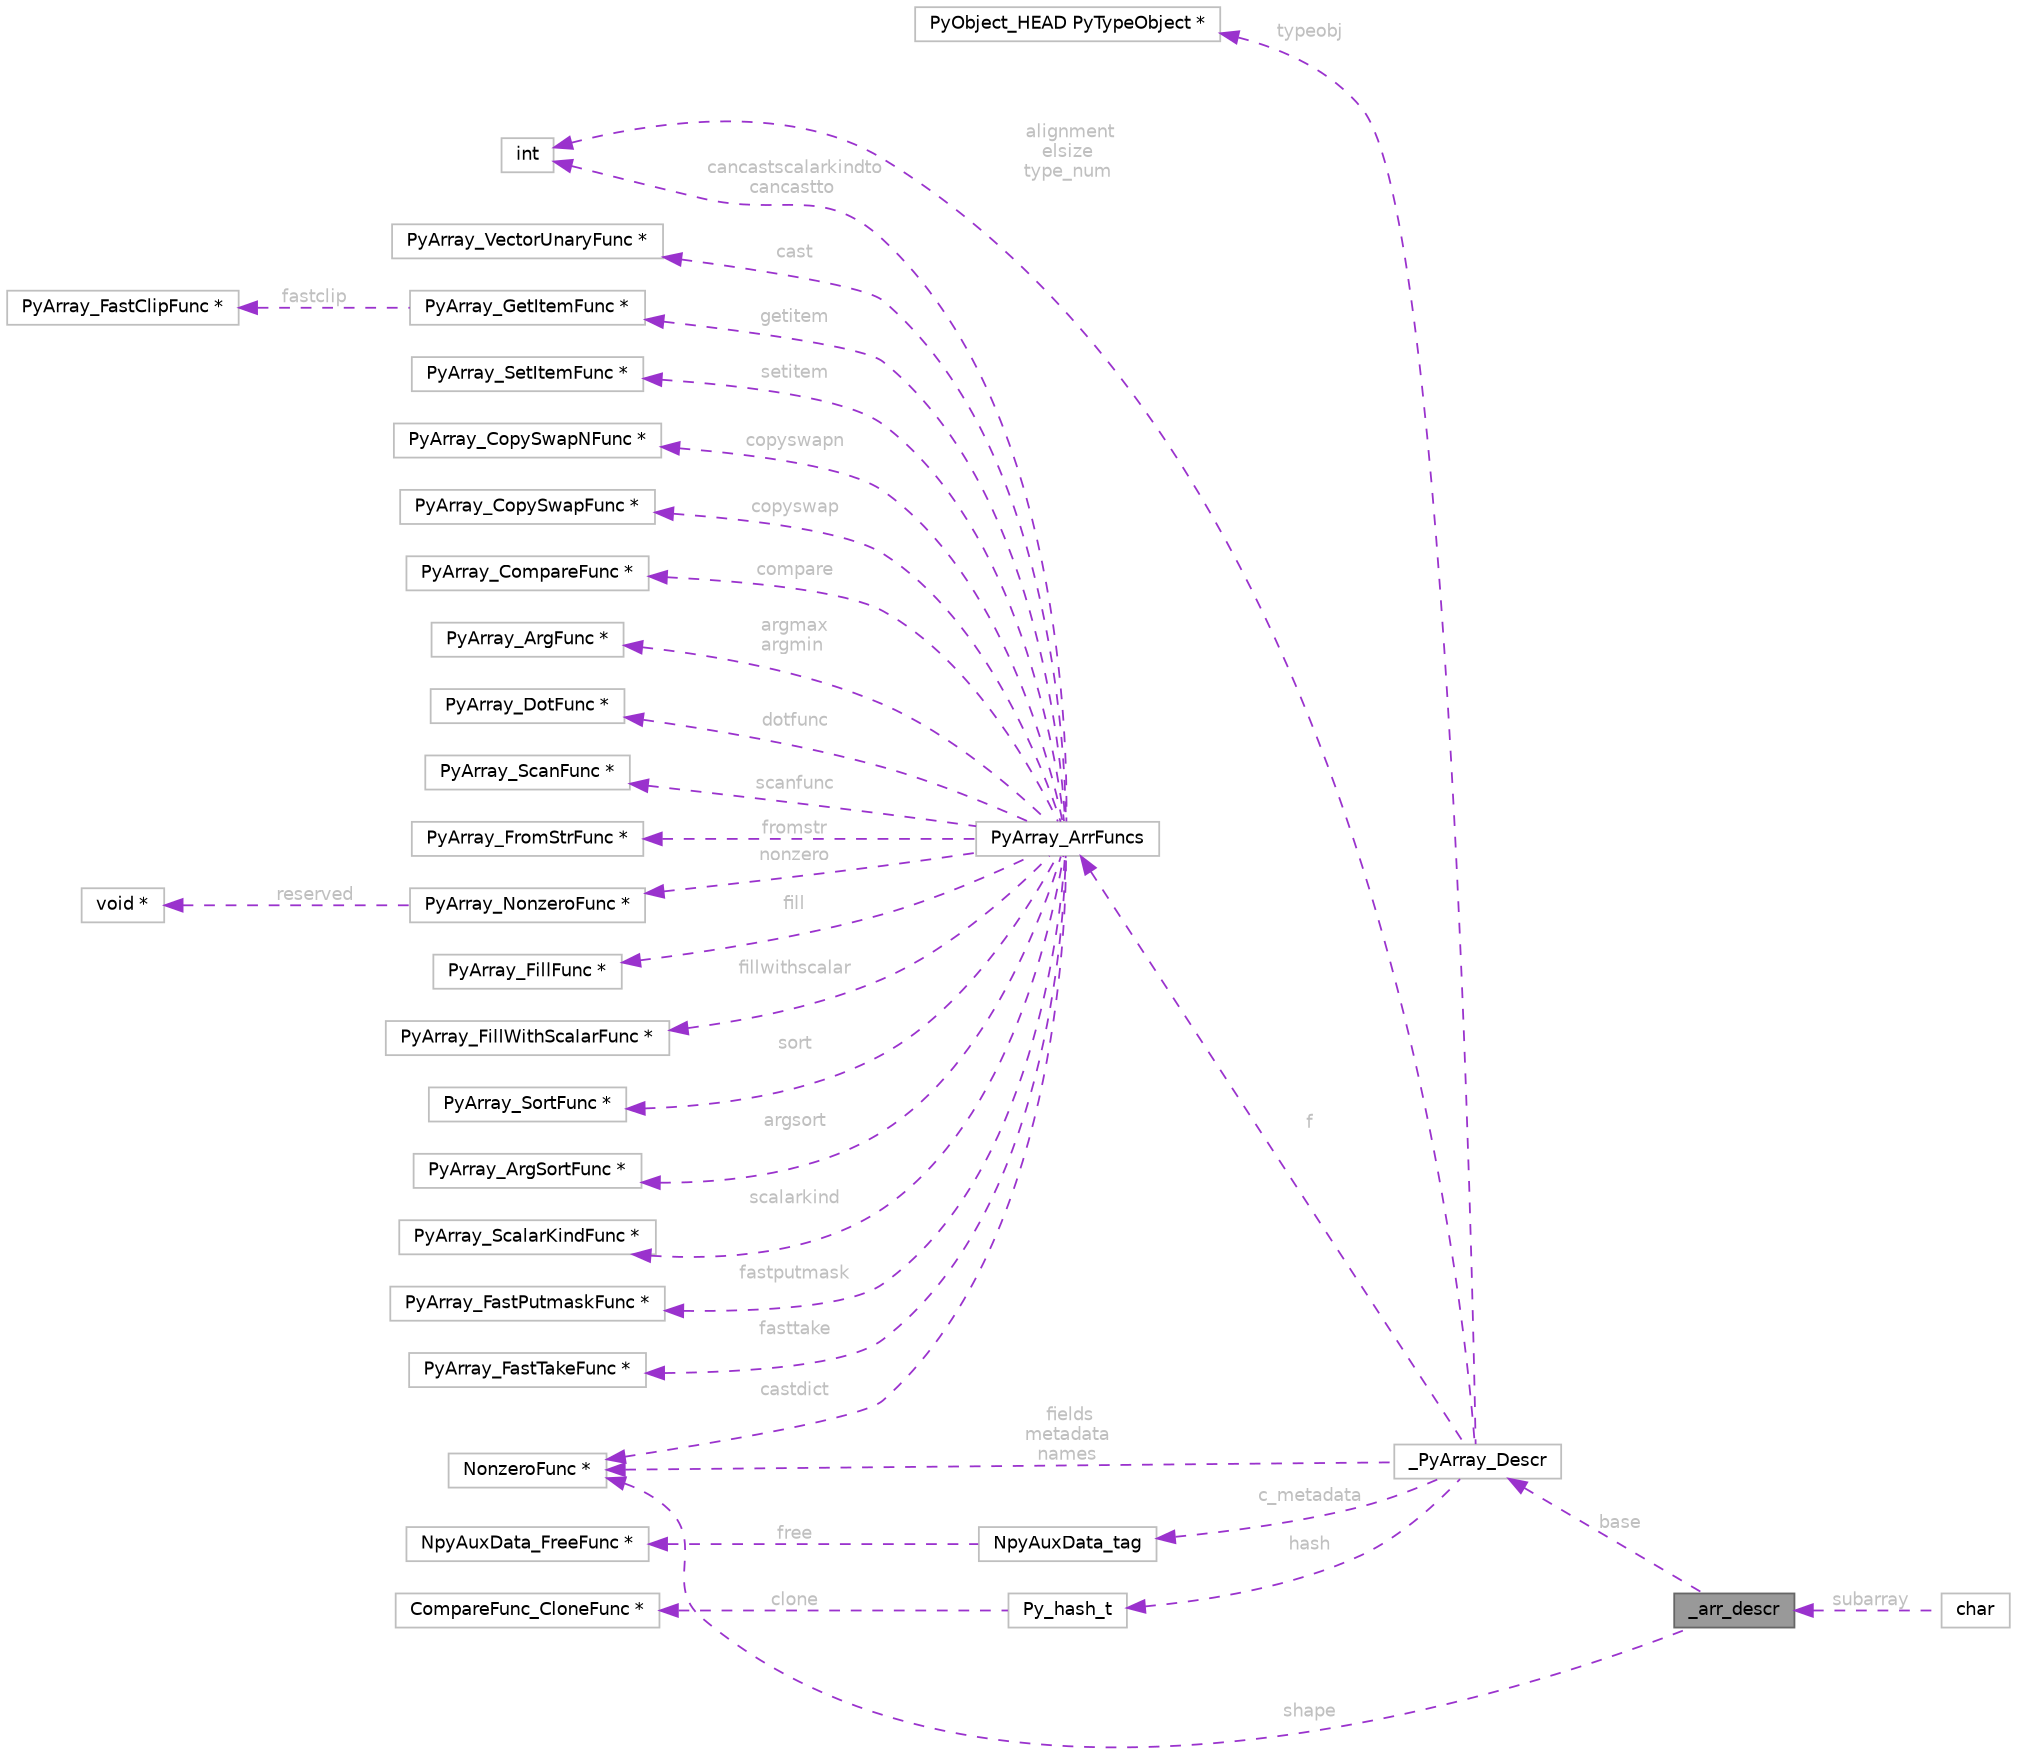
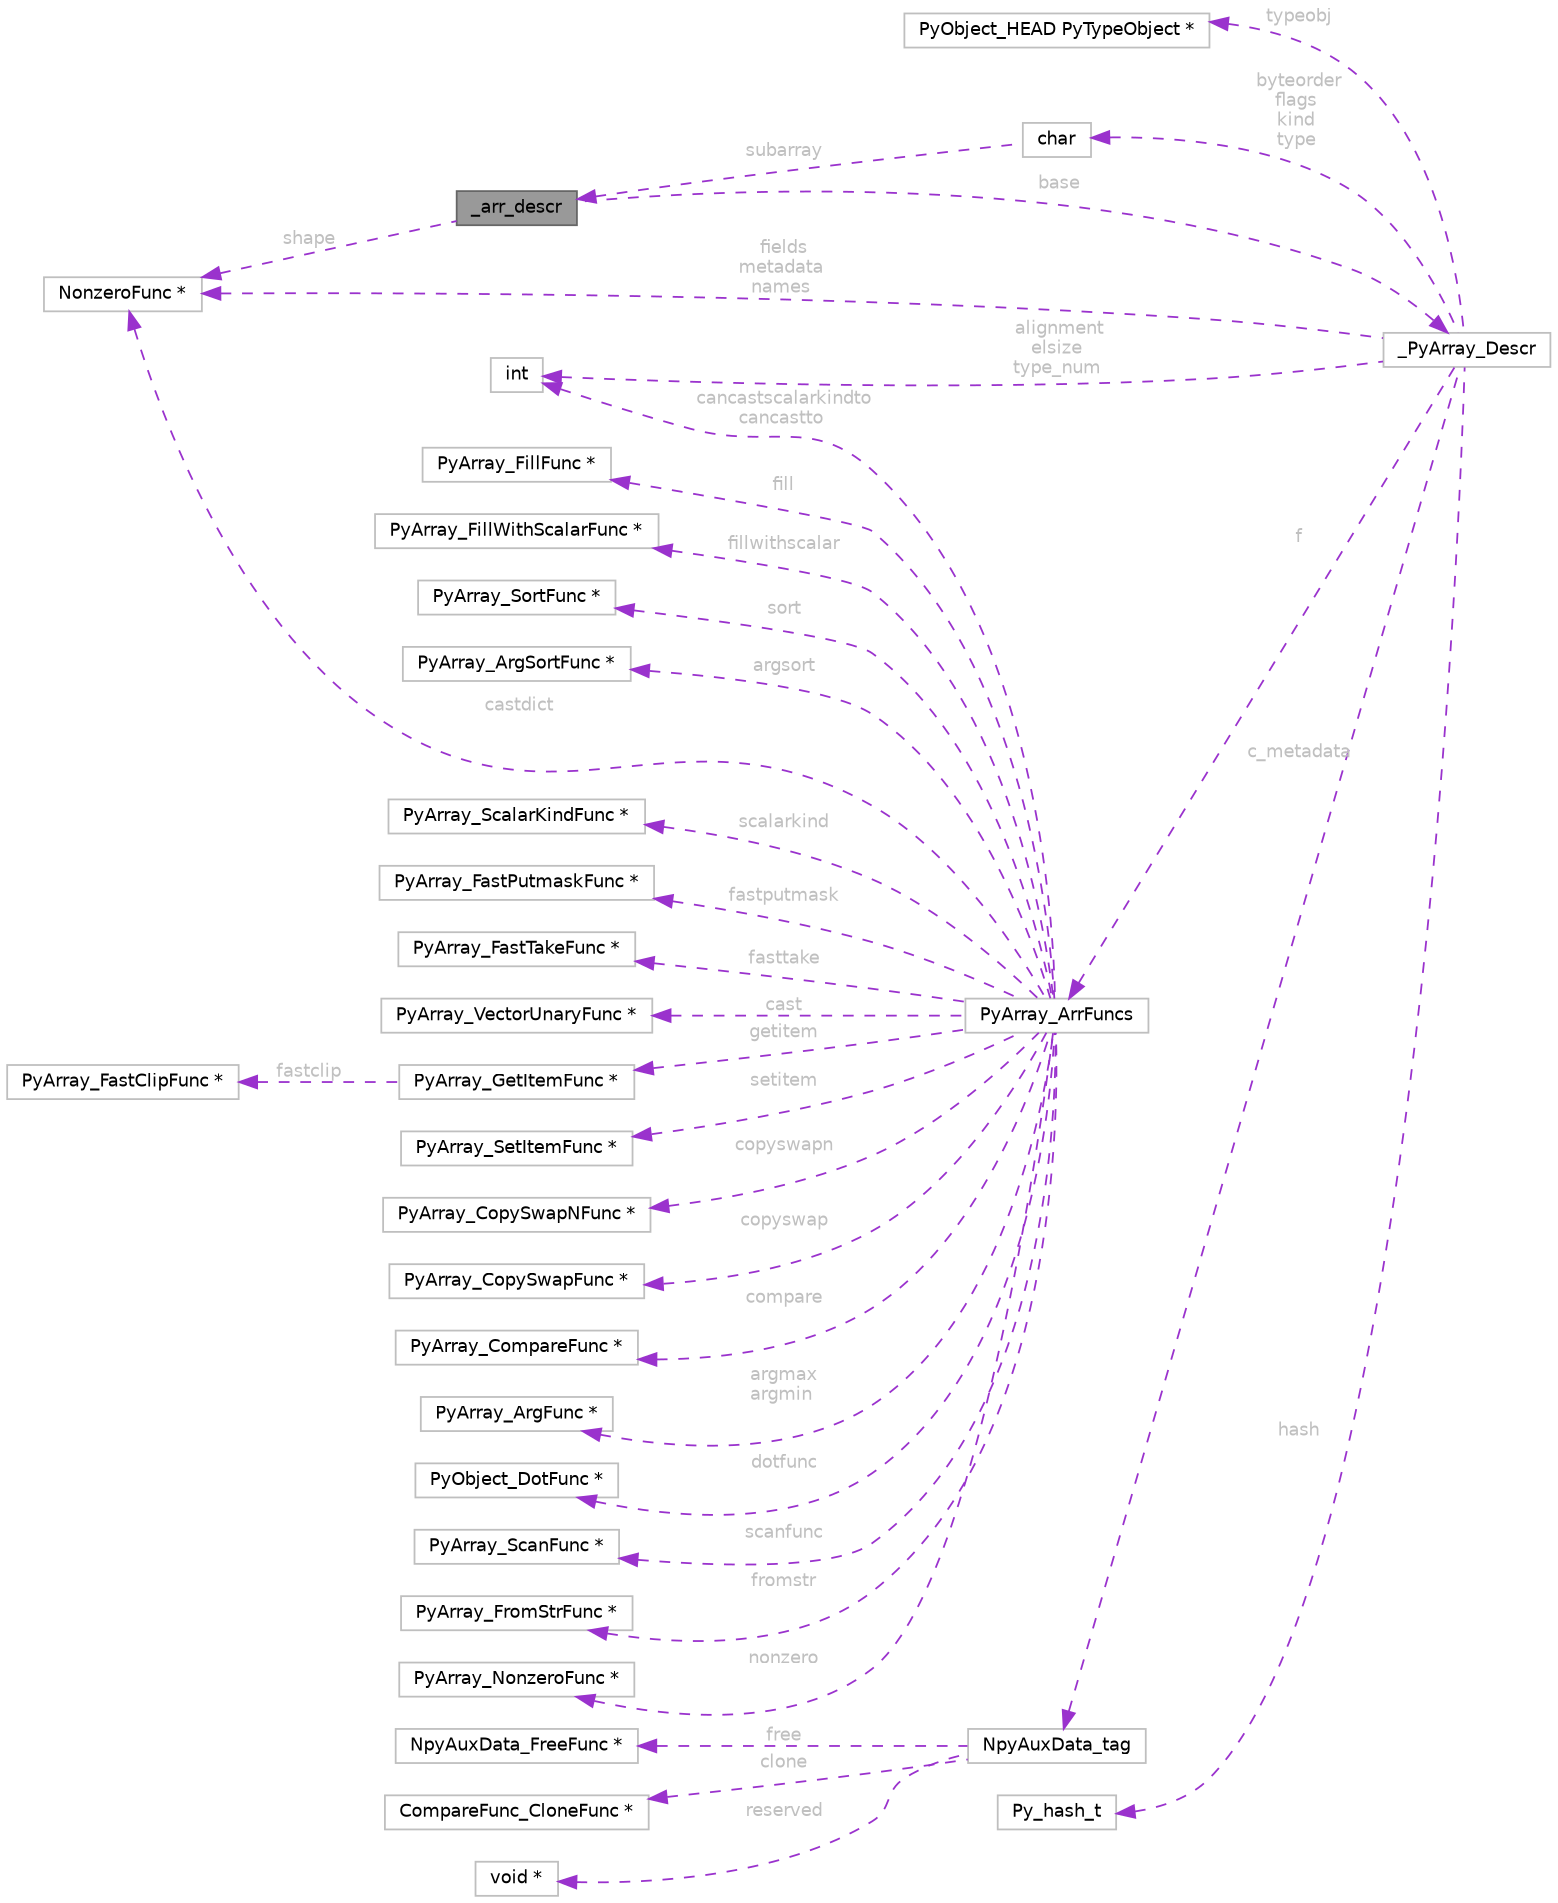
edge "_PyArray_Descr" -> "char": added, label "byteorder flags kind type"
node "PyArray_DotFunc *": label "PyArray_DotFunc *" -> "PyObject_DotFunc *"
edge "PyArray_NonzeroFunc *" -> "void *": now "NpyAuxData_tag" -> "void *"
edge "Py_hash_t" -> "CompareFunc_CloneFunc *": now "NpyAuxData_tag" -> "CompareFunc_CloneFunc *"
